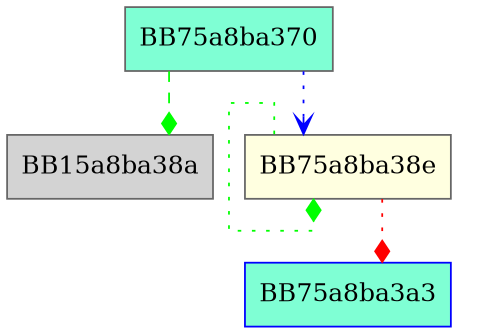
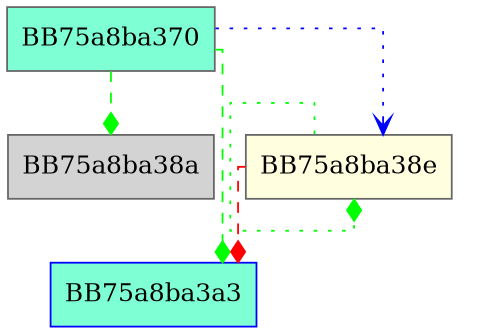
edge "BB75a8ba370" -> "BB75a8ba3a3": added
node "BB15a8ba38a": label "BB15a8ba38a" -> "BB75a8ba38a"
edge "BB75a8ba38e" -> "BB75a8ba3a3": style dotted -> dashed
